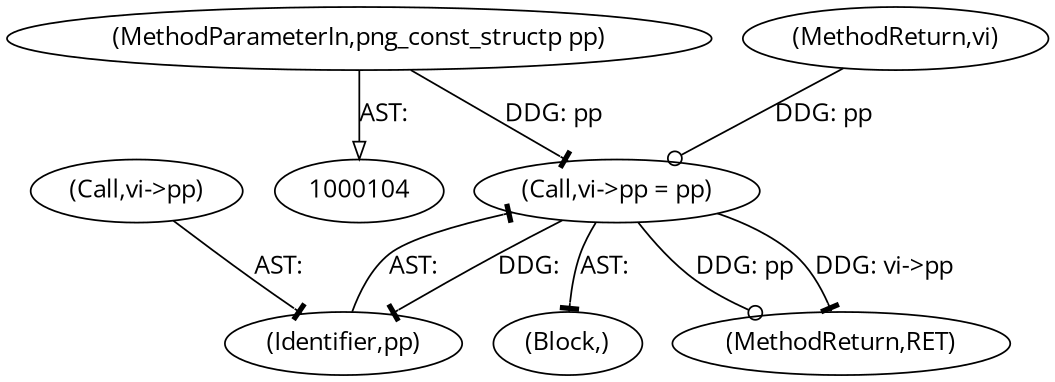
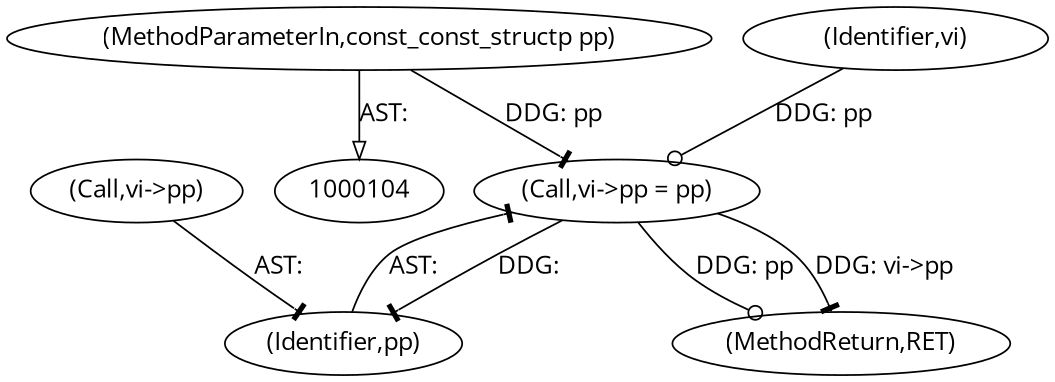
node "(MethodParameterIn,png_const_structp pp)": label "(MethodParameterIn,png_const_structp pp)" -> "(MethodParameterIn,const_const_structp pp)"
node "(MethodReturn,vi)": label "(MethodReturn,vi)" -> "(Identifier,vi)"
node "(Block,)": removed
